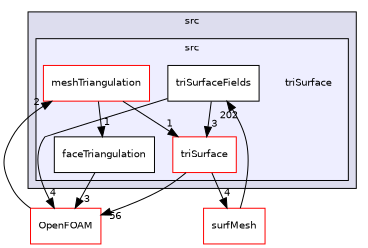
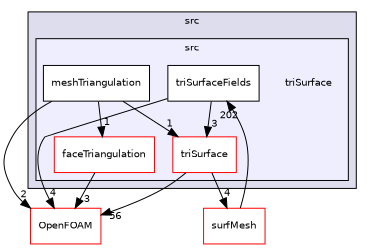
node "meshTriangulation": color red -> black
edge "OpenFOAM" -> "meshTriangulation": reversed
node "faceTriangulation": color black -> red
